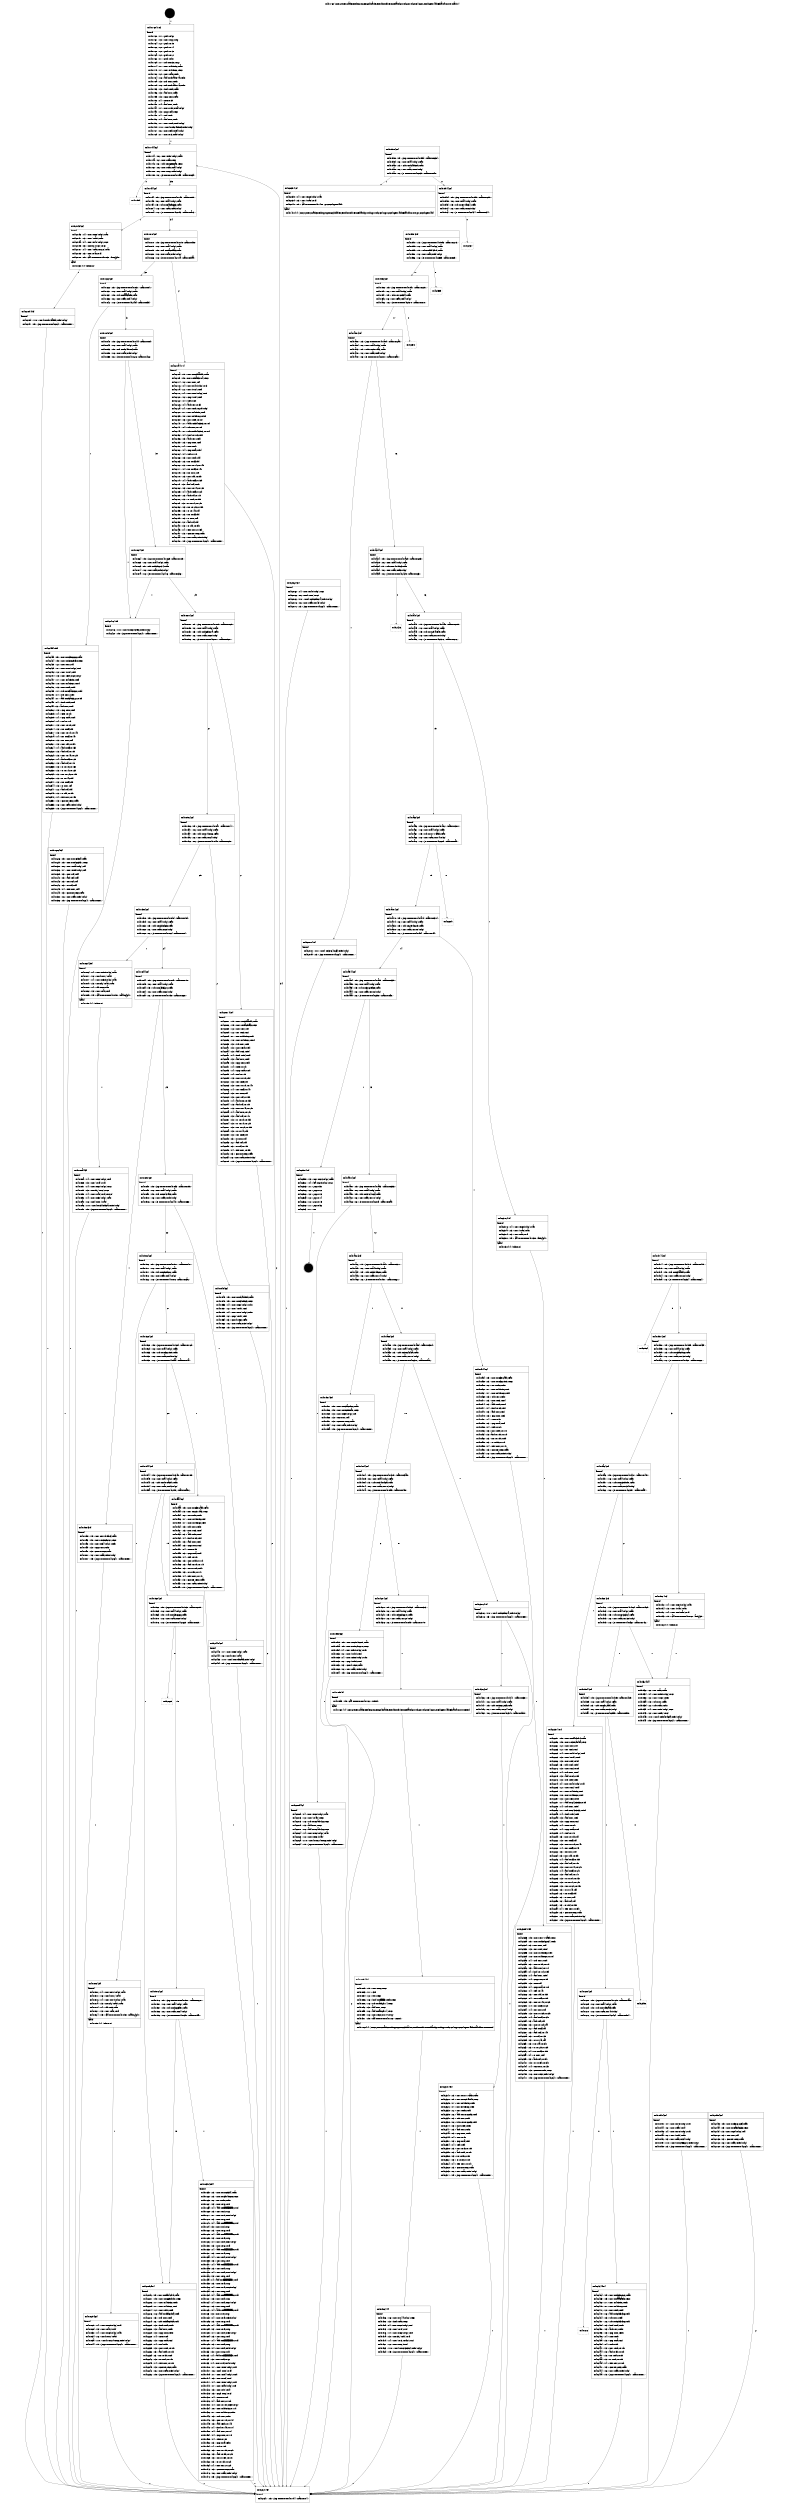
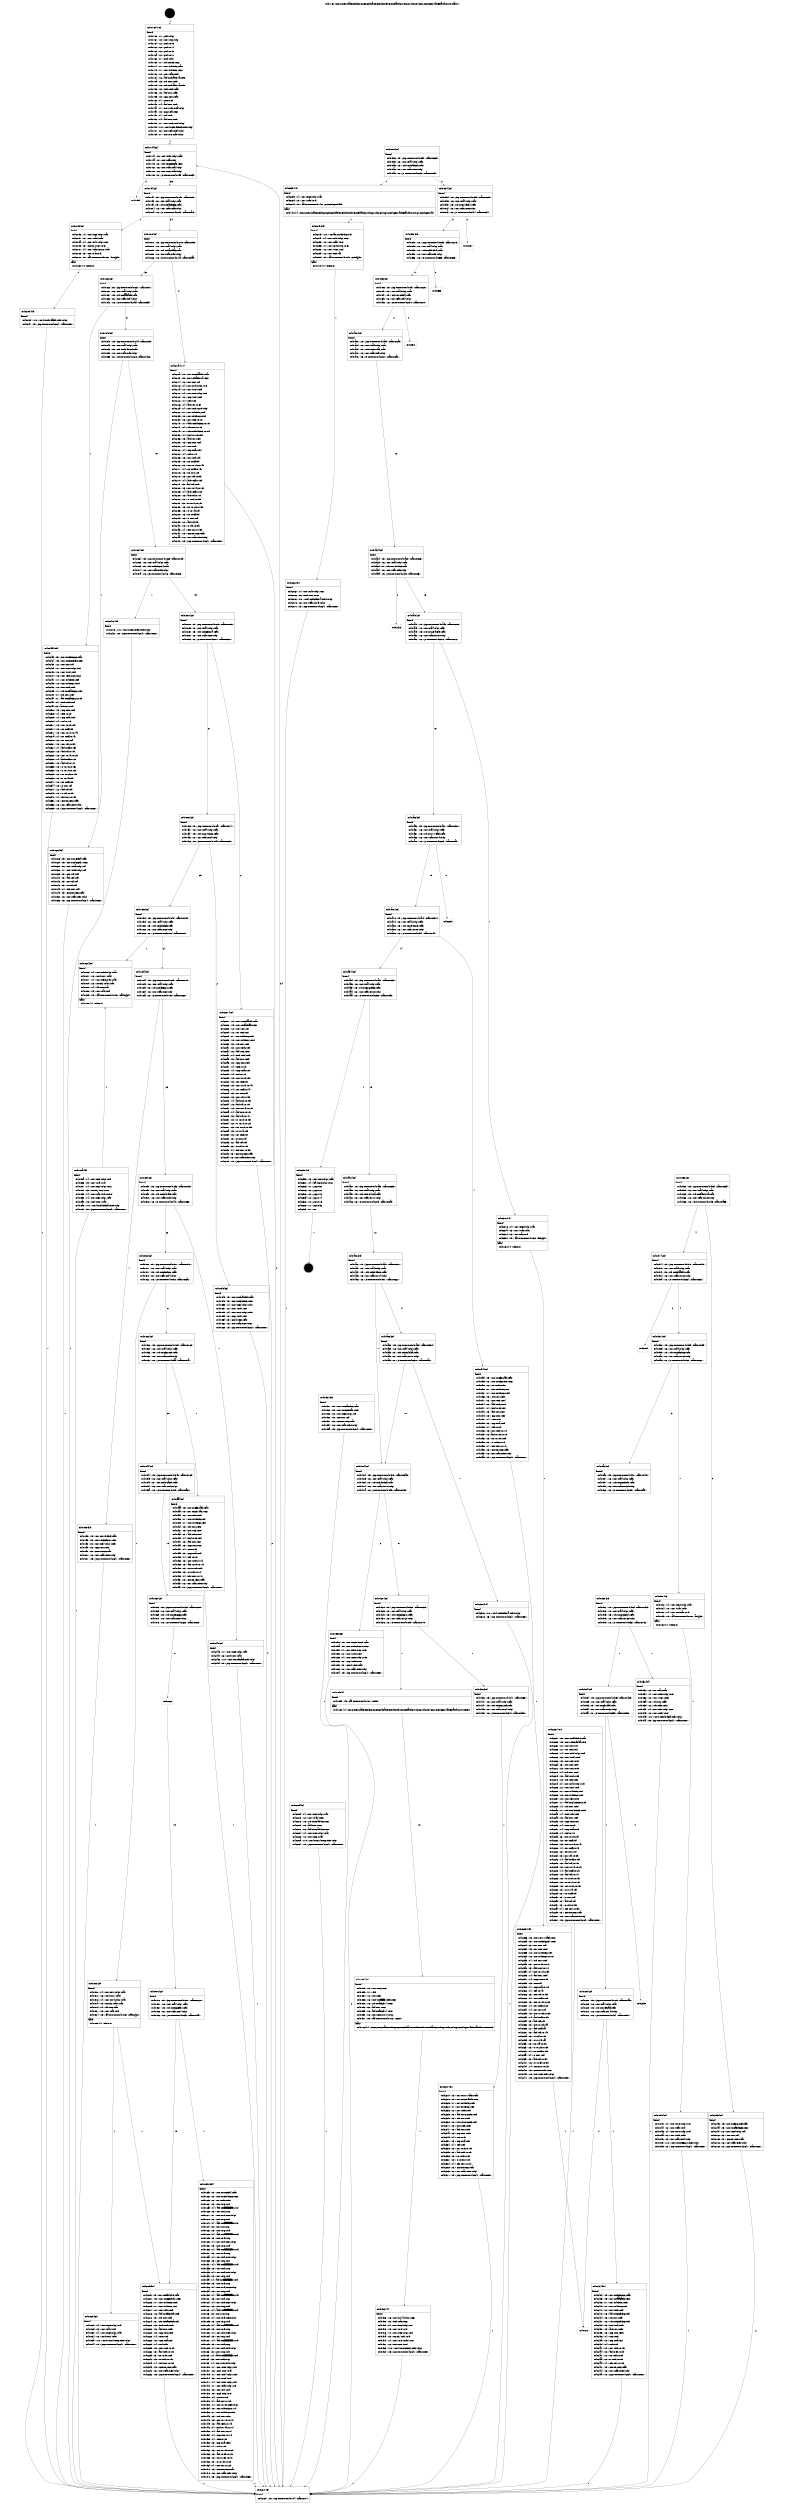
edge "0x4019b4 [28]" -> "0x4019d0 [28]": added, label "17"
node "0x402045 [29]": added
edge "0x401848 [28]" -> "0x402416 [15]": now "0x401848 [28]" -> "0x401c26 [53]"
node "0x402000 [15]": removed
edge "0x401e6d [29]" -> "0x401e8a [43]": reversed
node "0x401b58 [28]": added
edge "0x401acc [28]" -> "0x401d81 [30]": now "0x401acc [28]" -> "0x401b04 [28]"
edge "0x401ab0 [28]" -> "0x40200f [42]": removed, label "1"
edge "0x401bac [28]" -> "0x401bc8 [28]": removed, label "2"
edge "0x401bac [28]" -> "0x402257 [181]": removed, label "1"
edge "0x40230c [15]" -> "0x401b3c [28]": now "0x401b20 [28]" -> "0x401b3c [28]"
edge "0x401dc0 [16]" -> "0x401f32 [34]": now "0x401dc0 [16]" -> "0x401dd0 [30]"
edge "0x401e49 [36]" -> "0x402641 [5]": label " 2" -> " 4"
edge "0x401960 [28]" -> "0x40197c [28]": now "0x402629" -> "0x40197c [28]"
edge "0x401ed9 [5]" -> "0x401ede [40]": label " 1" -> " 18"
edge "0x401944 [28]" -> "0x4021fc [91]": now "0x401e0c [29]" -> "0x4021fc [91]"
edge "0x402385 [145]" -> "0x402641 [5]": now "0x402385 [145]" -> "0x401c1c"
edge "0x401e29 [32]" -> "0x402641 [5]": removed, label "1"
